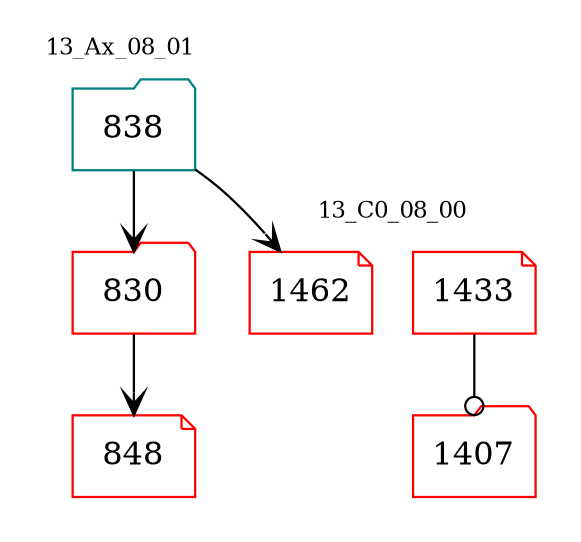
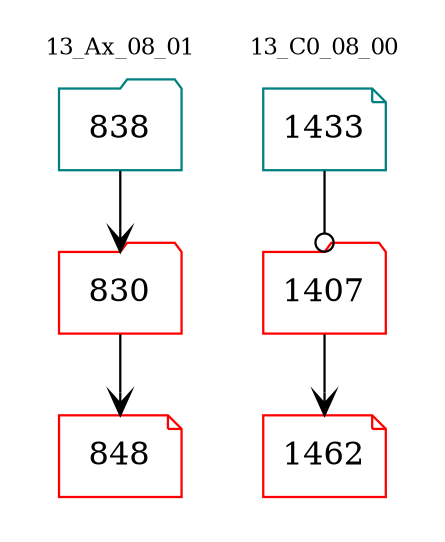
edge "838" -> "1462": now "1407" -> "1462"
node "1433": color red -> teal
